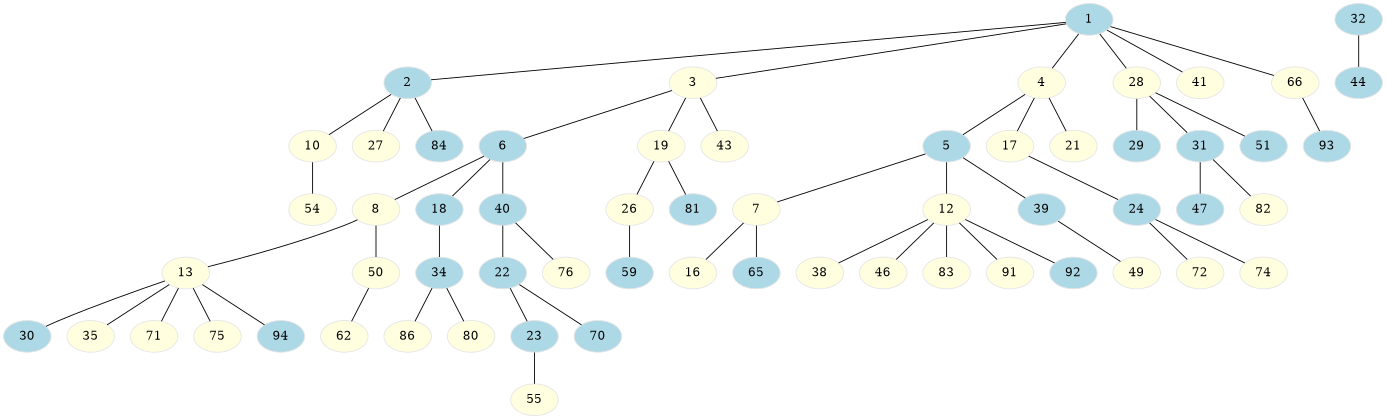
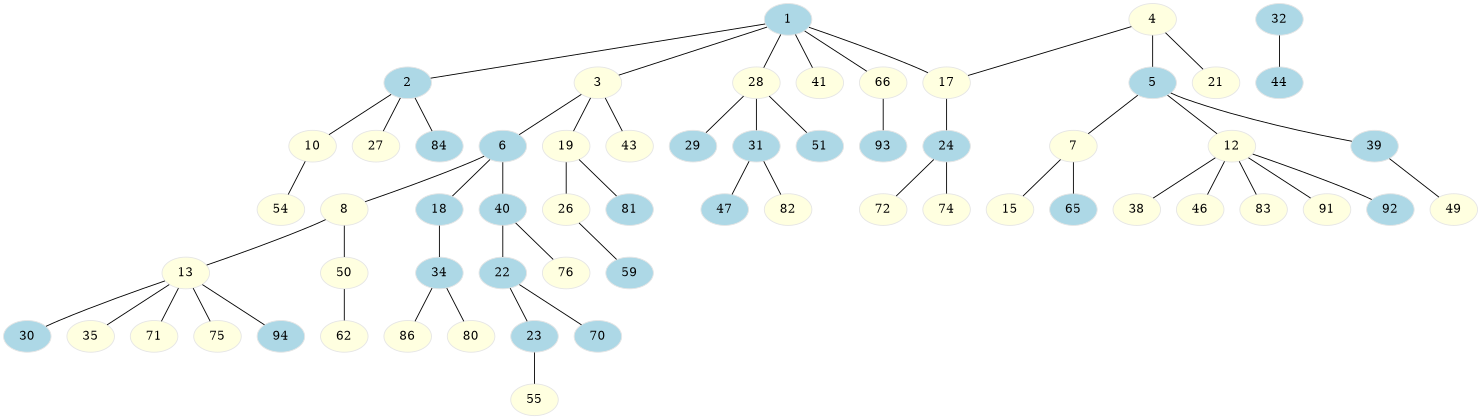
edge "1" -- "4": now "1" -- "17"
node "16": label "16" -> "15"
